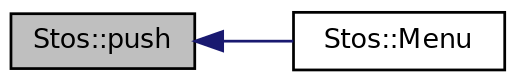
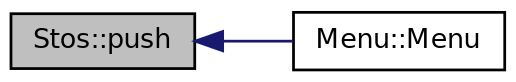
node "Stos::Menu": label "Stos::Menu" -> "Menu::Menu"
